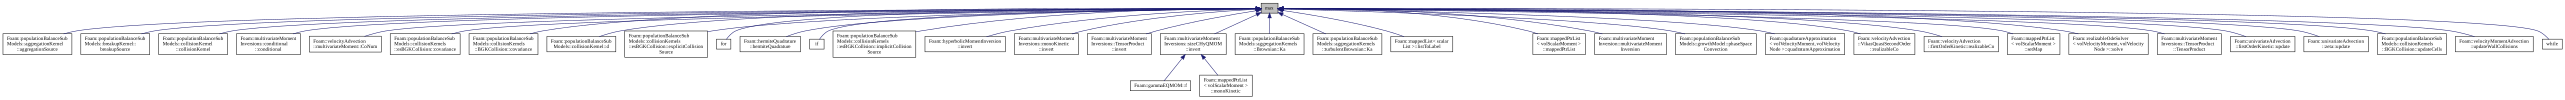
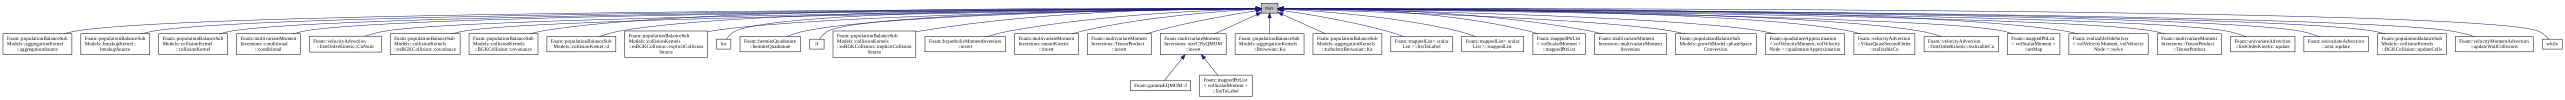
node "Foam::velocityAdvection ::multivariateMoment::CoNum": label "Foam::velocityAdvection ::multivariateMoment::CoNum" -> "Foam::velocityAdvection ::firstOrderKinetic::CoNum"
node "Foam::mappedList< scalar List >::mappedList": added
node "Foam::mappedPtrList < volScalarMoment > ::monoKinetic": label "Foam::mappedPtrList < volScalarMoment > ::monoKinetic" -> "Foam::mappedPtrList < volScalarMoment > ::listToLabel"
